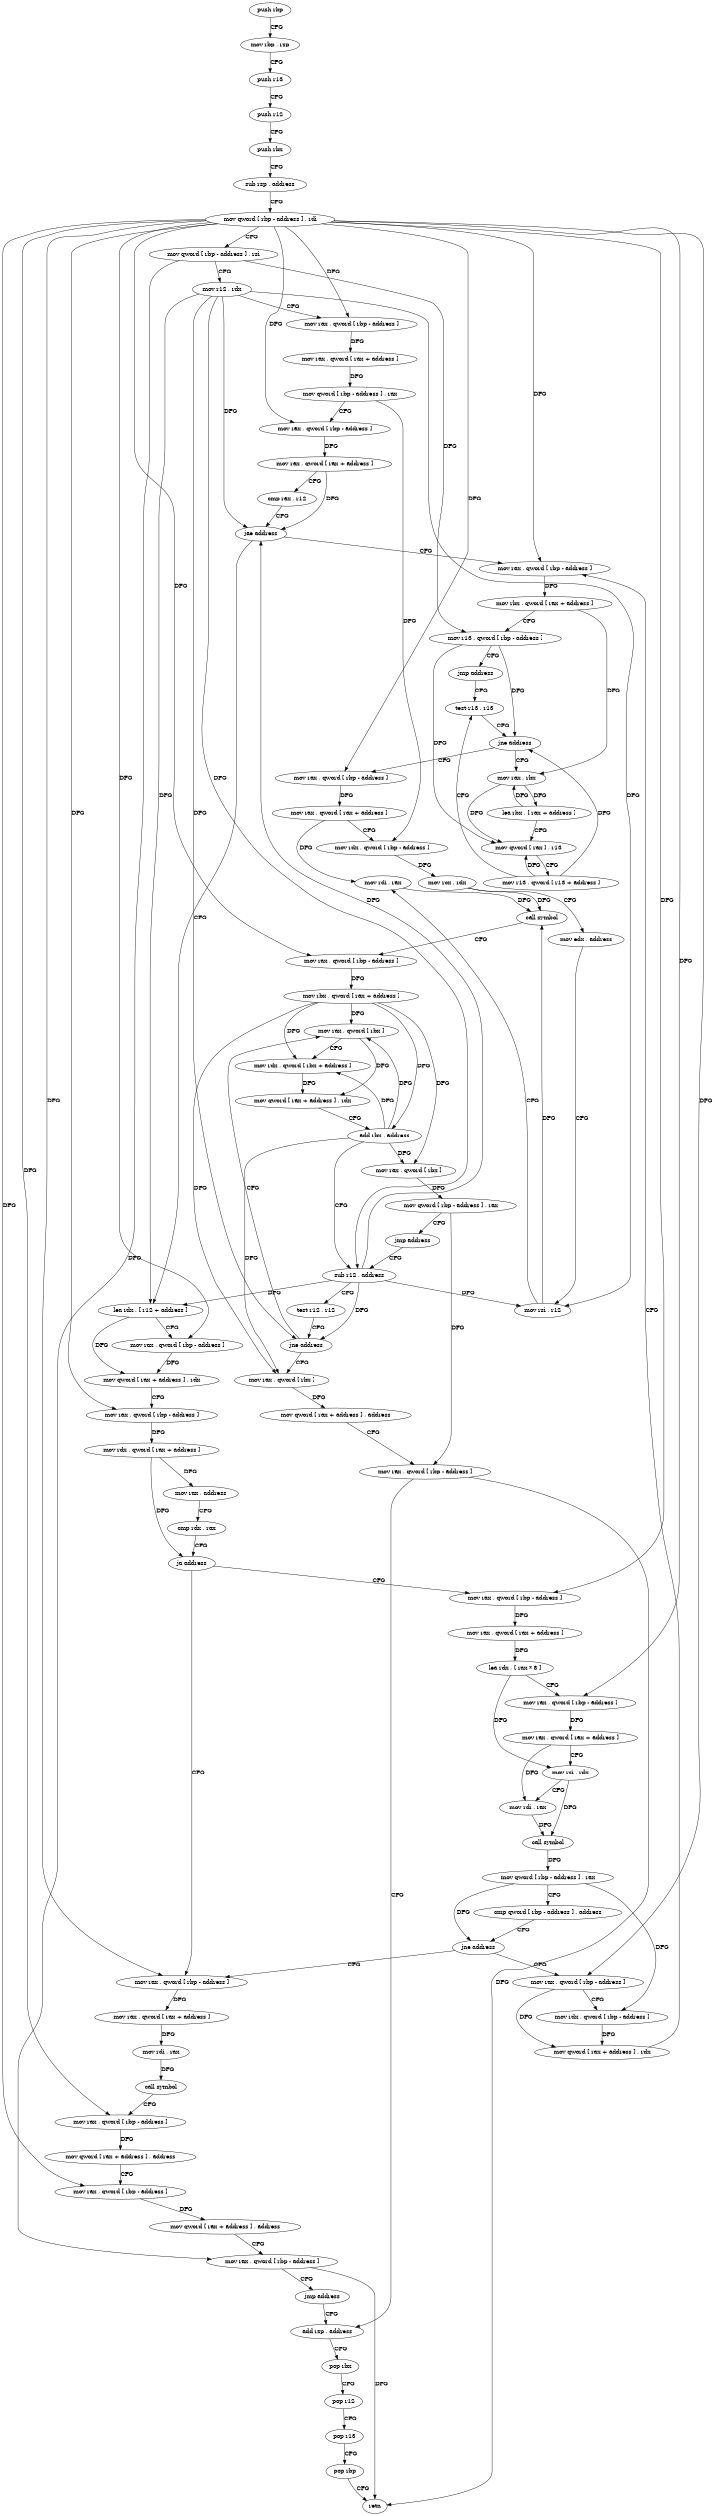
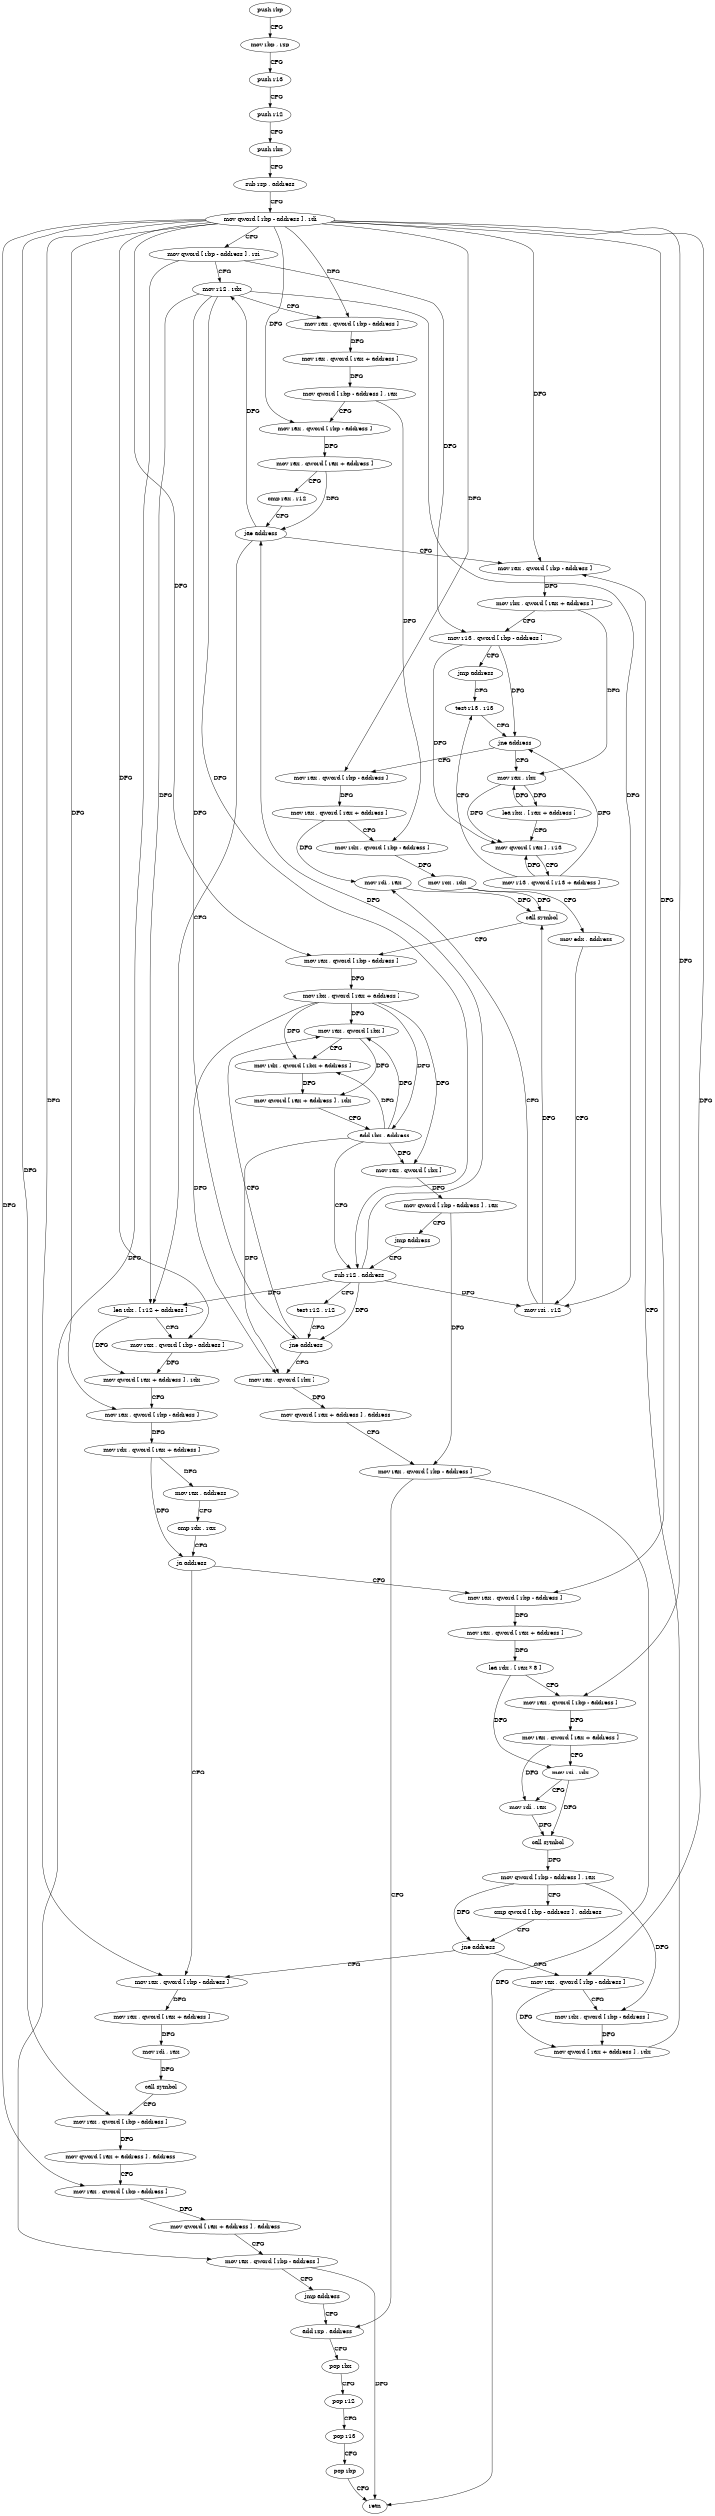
edge "mov r12 , rdx" -> "jae address": reversed
